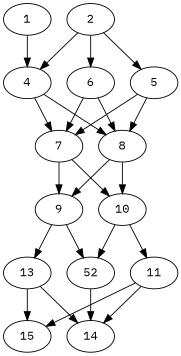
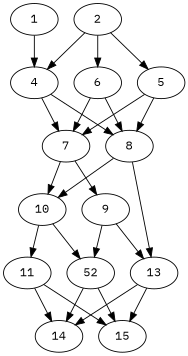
edge "8" -> "9": now "8" -> "13"
edge "52" -> "15": added
